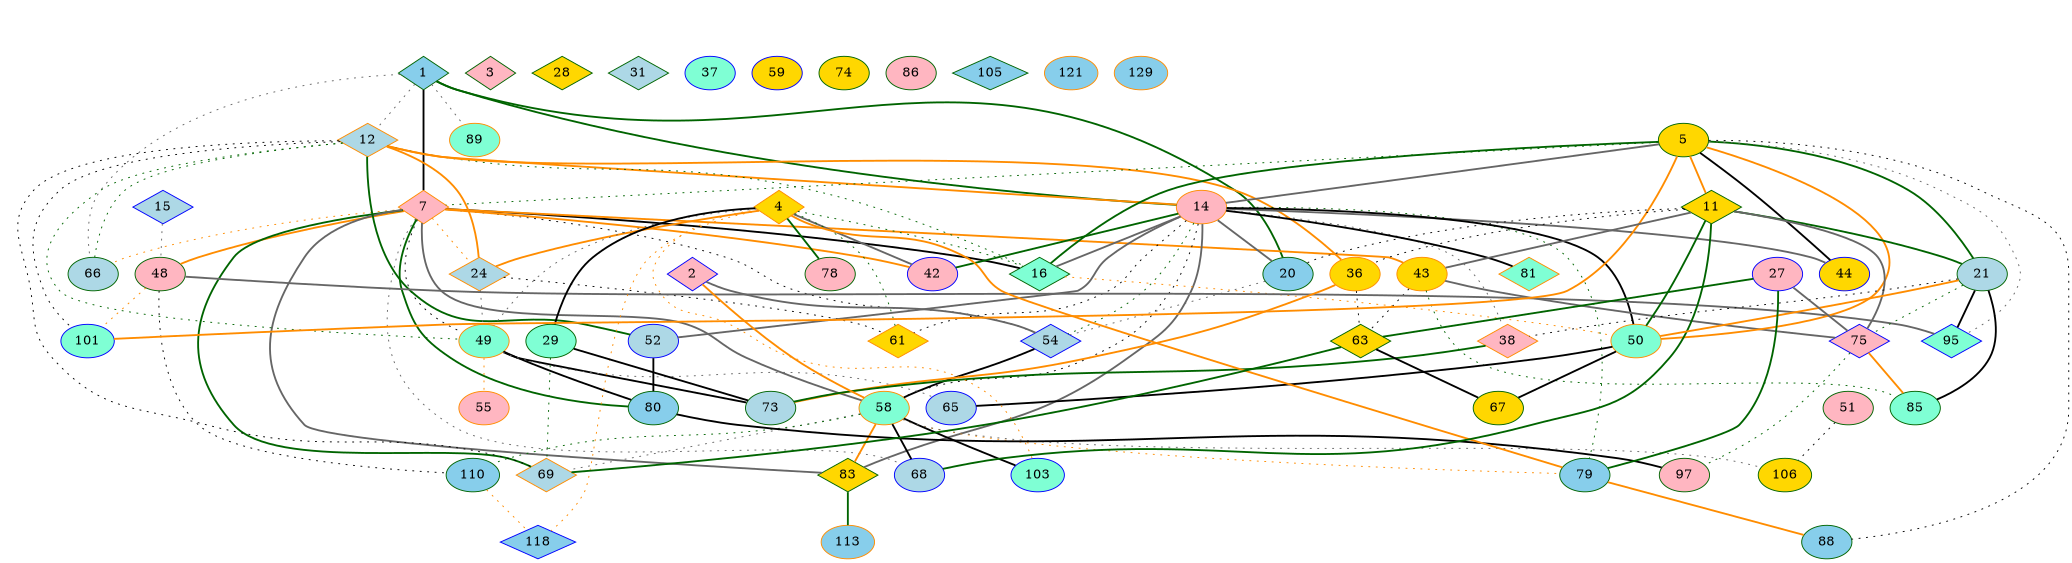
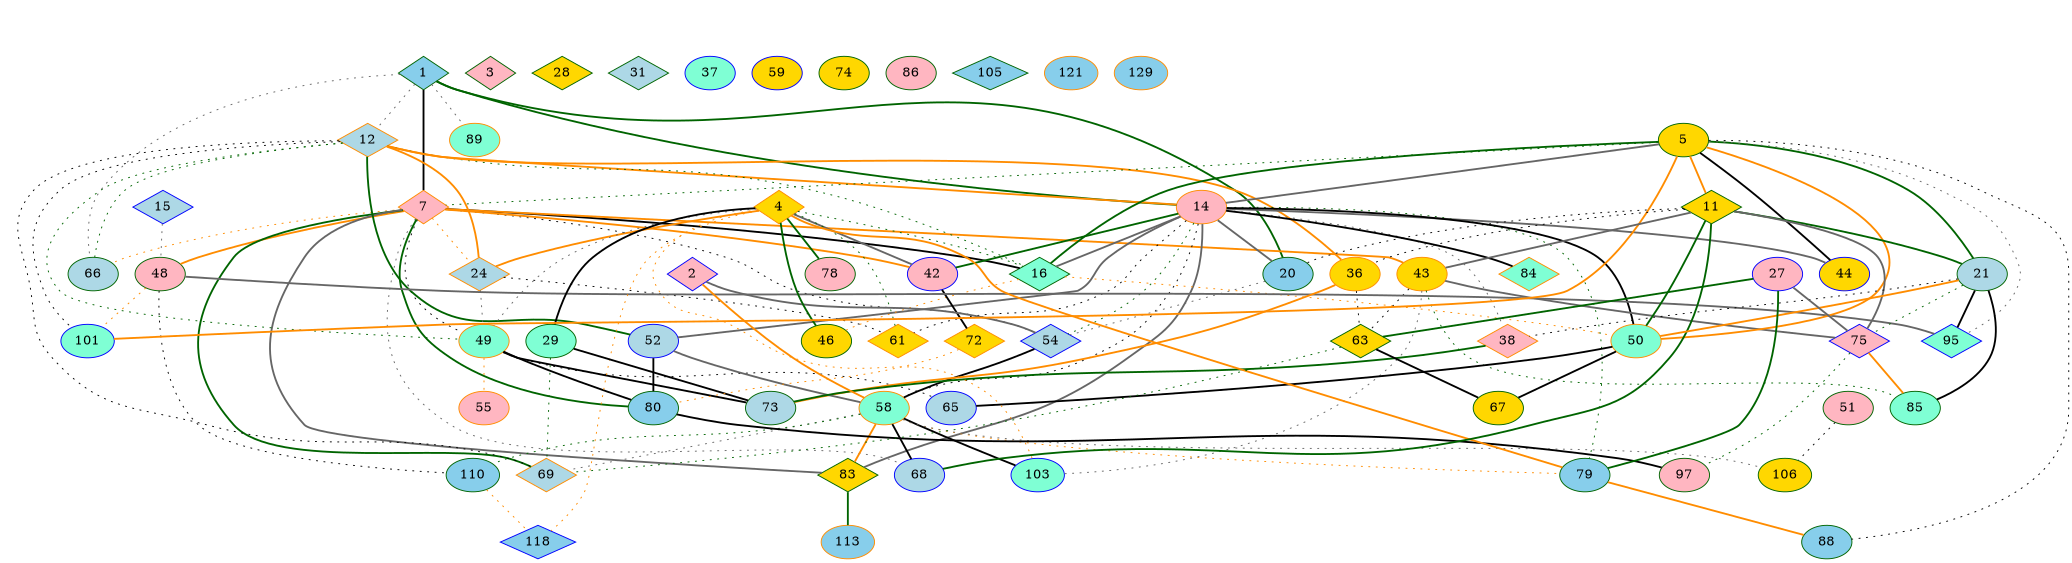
node "81": label "81" -> "84"
edge "7" -- "58": now "52" -- "58"
node "46": added
node "72": added
edge "49" -- "65": color gray40 -> black
edge "63" -- "69": style bold -> dotted
edge "43" -- "103": added
